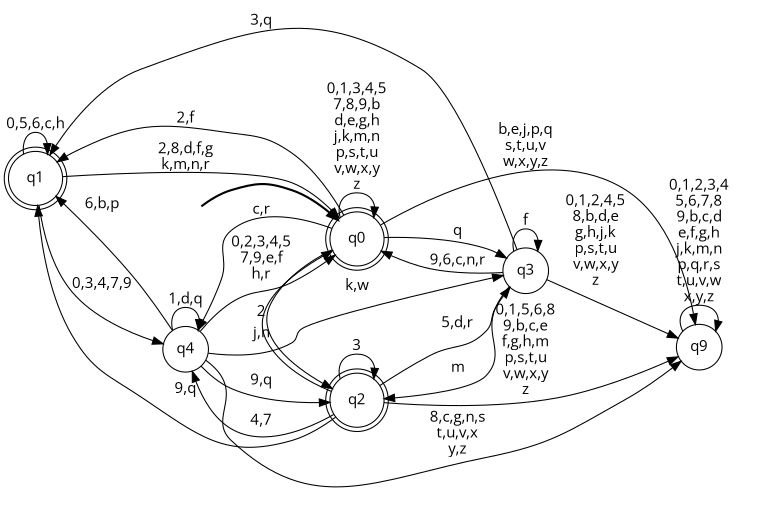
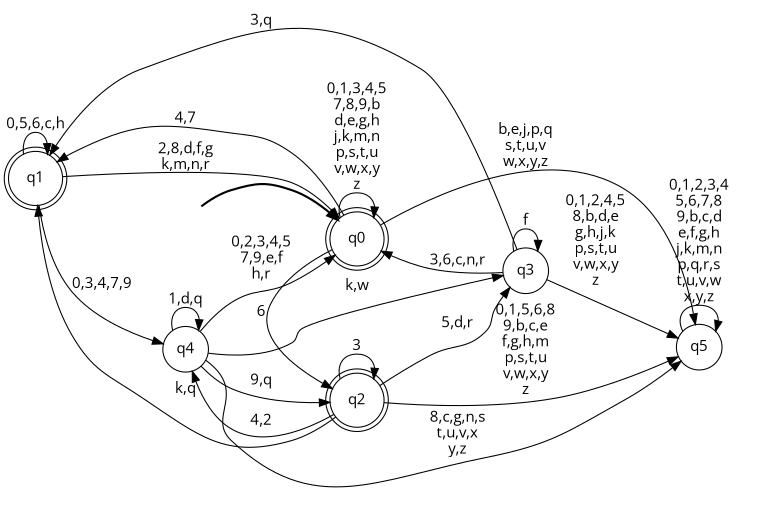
edge "q0" -> "q1": label "2,f" -> "4,7"
edge "q0" -> "q4": removed, label "c,r"
edge "q0" -> "q3": removed, label "q"
edge "q3" -> "q0": label "9,6,c,n,r" -> "3,6,c,n,r"
edge "q4" -> "q1": removed, label "6,b,p"
edge "q0" -> "q2": label "2" -> "6"
edge "q2" -> "q0": removed, label "j,n"
node "q9": label "q9" -> "q5"
edge "q3" -> "q2": removed, label "m"
edge "q2" -> "q1": label "9,q" -> "k,q"
edge "q2" -> "q4": label "4,7" -> "4,2"
